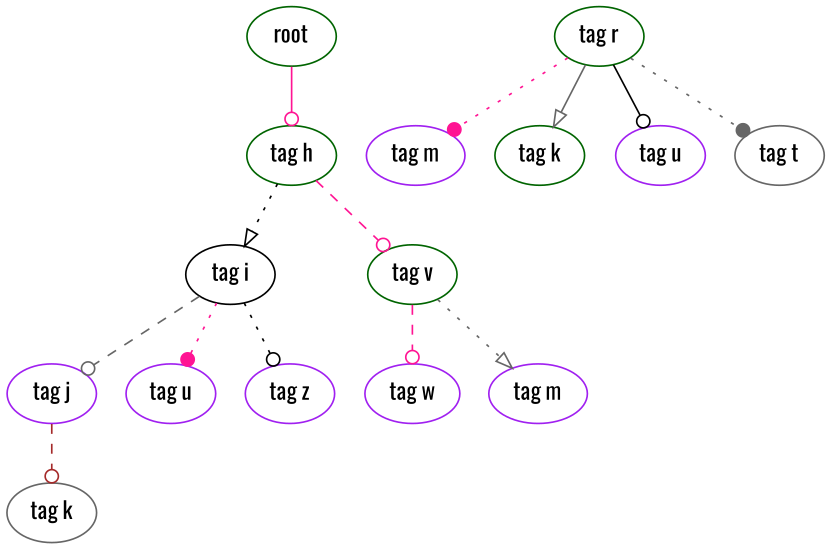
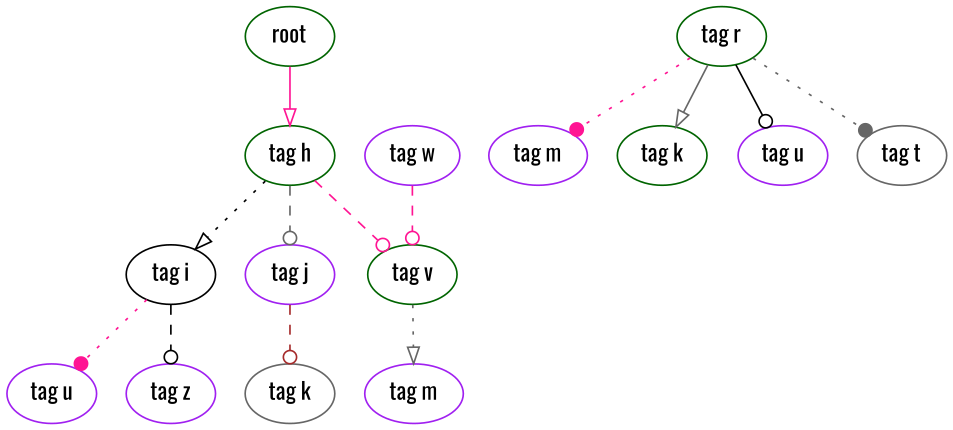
edge "root" -> "tag h": arrowhead odot -> onormal
edge "tag i" -> "tag z": style dotted -> dashed
edge "tag v" -> "tag w": reversed
edge "tag i" -> "tag j": now "tag h" -> "tag j"
